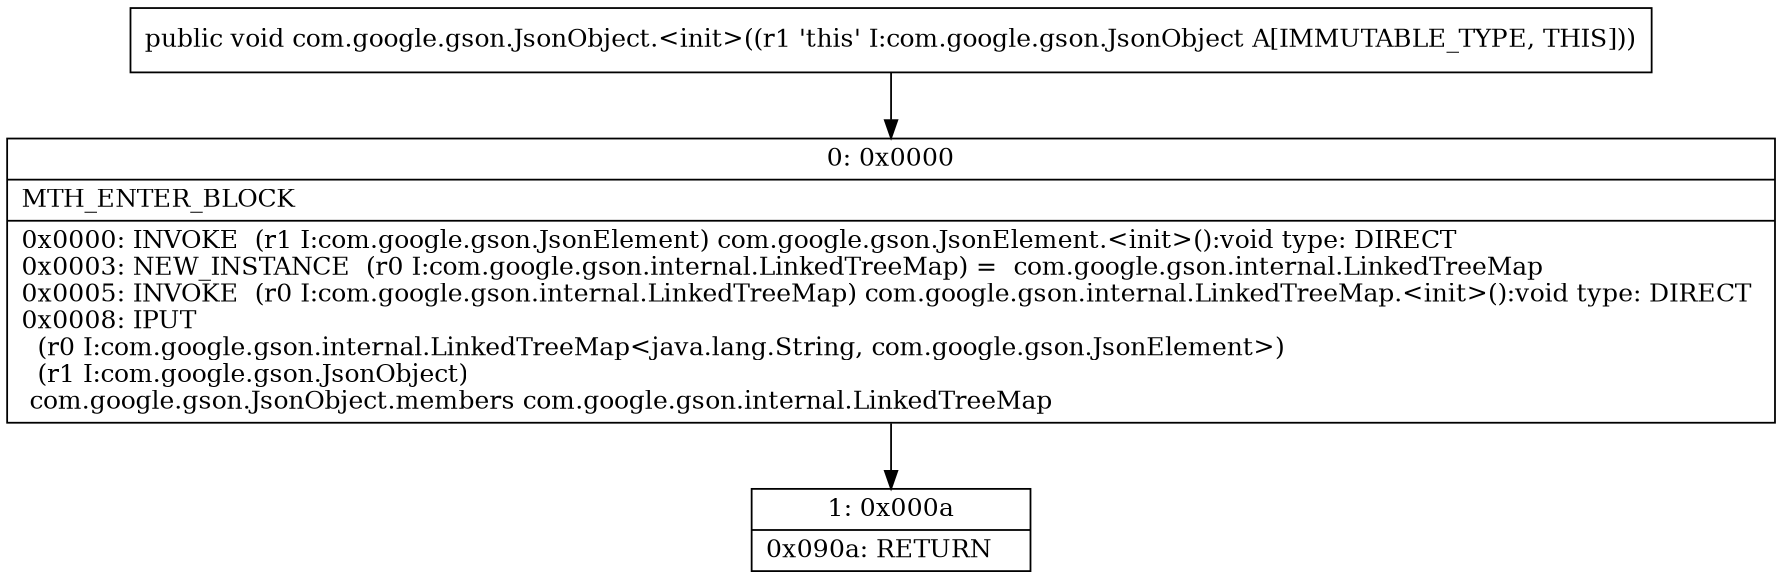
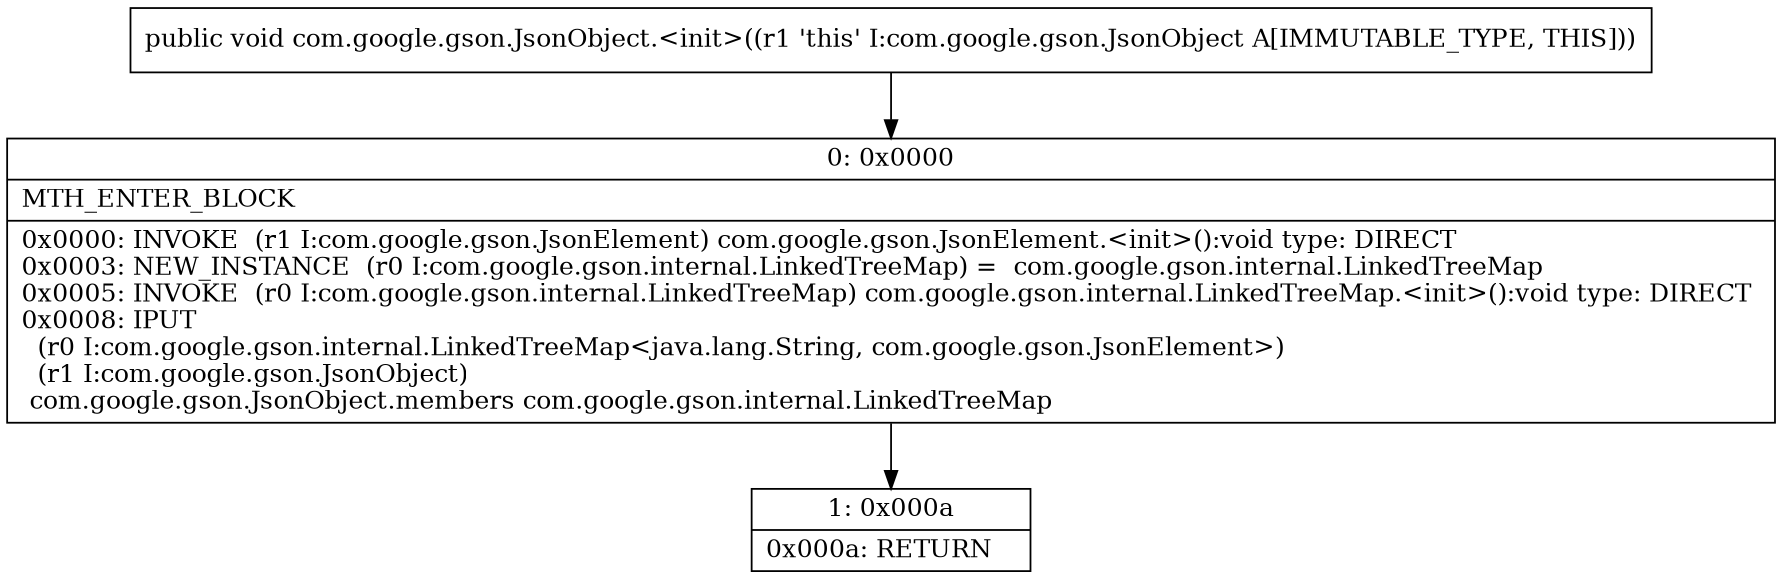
node "1: 0x000a": text "0x090a: RETURN" -> "0x000a: RETURN"
